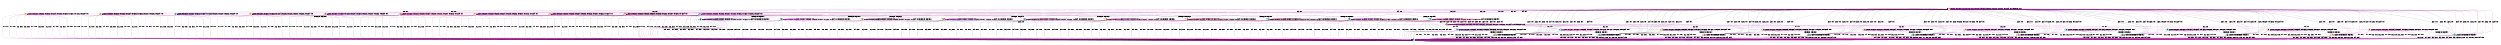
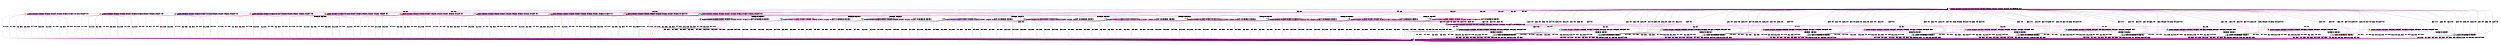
node "33": fillcolor khaki -> aquamarine
edge "35" -> "22": now "35" -> "24"
